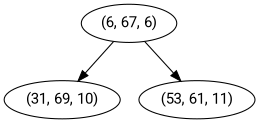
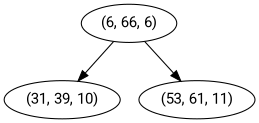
node "(6, 67, 6)": label "(6, 67, 6)" -> "(6, 66, 6)"
node "(31, 69, 10)": label "(31, 69, 10)" -> "(31, 39, 10)"
